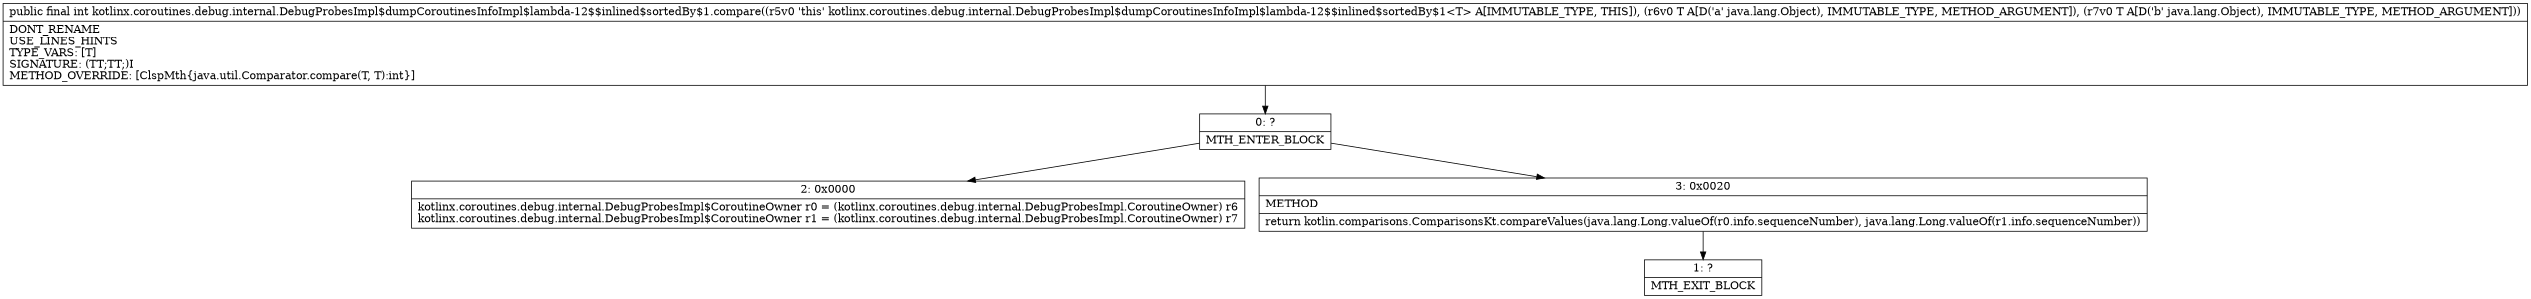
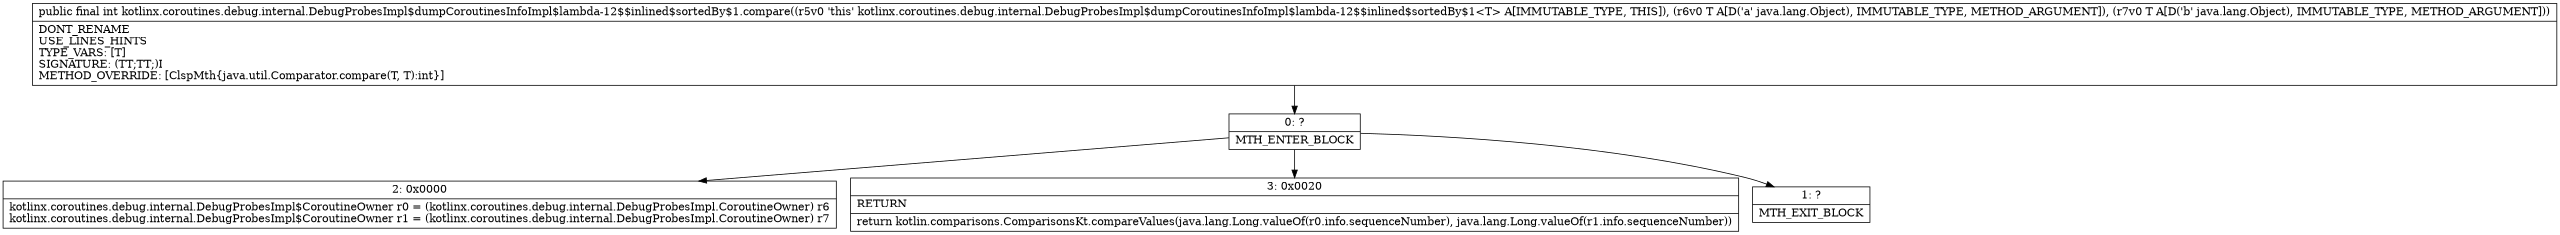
node "3: 0x0020": text "METHOD" -> "RETURN"
edge "3: 0x0020" -> "1: ?": now "0: ?" -> "1: ?"
